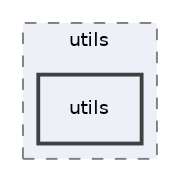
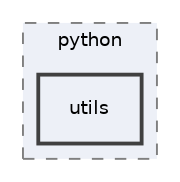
cluster "utils": label "utils" -> "python"
